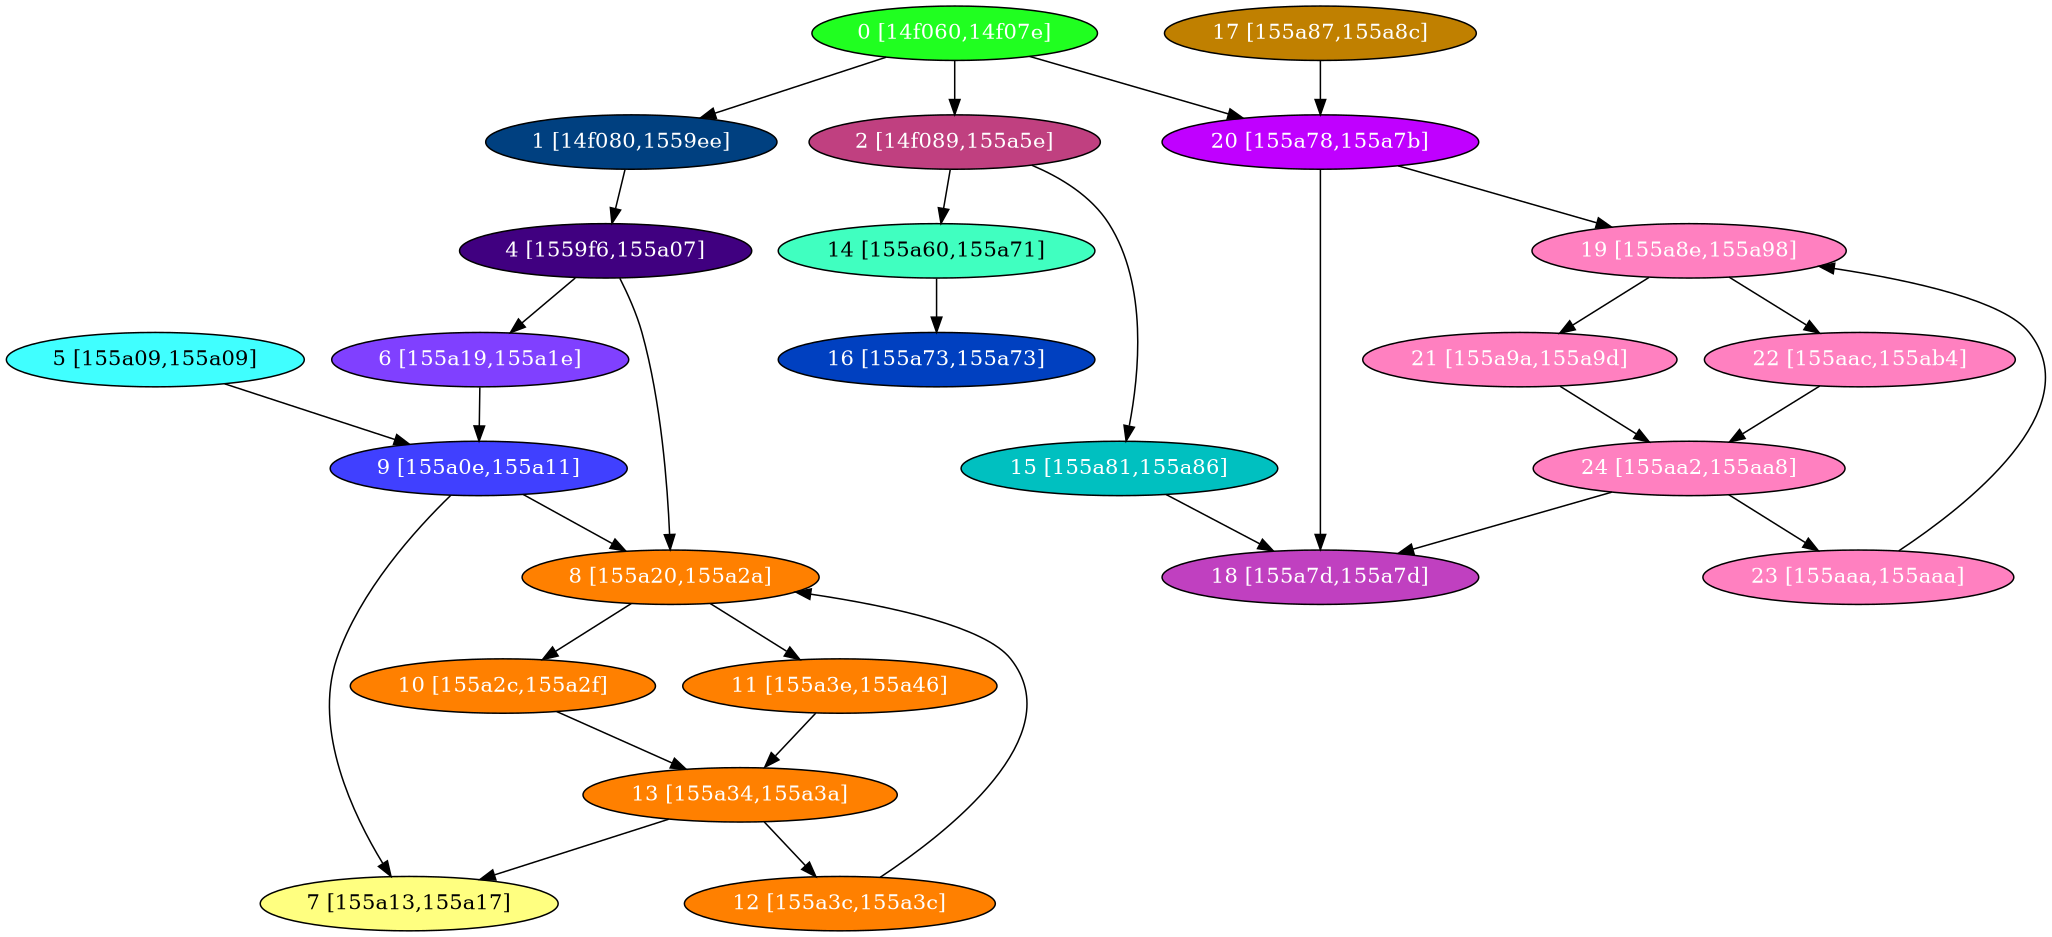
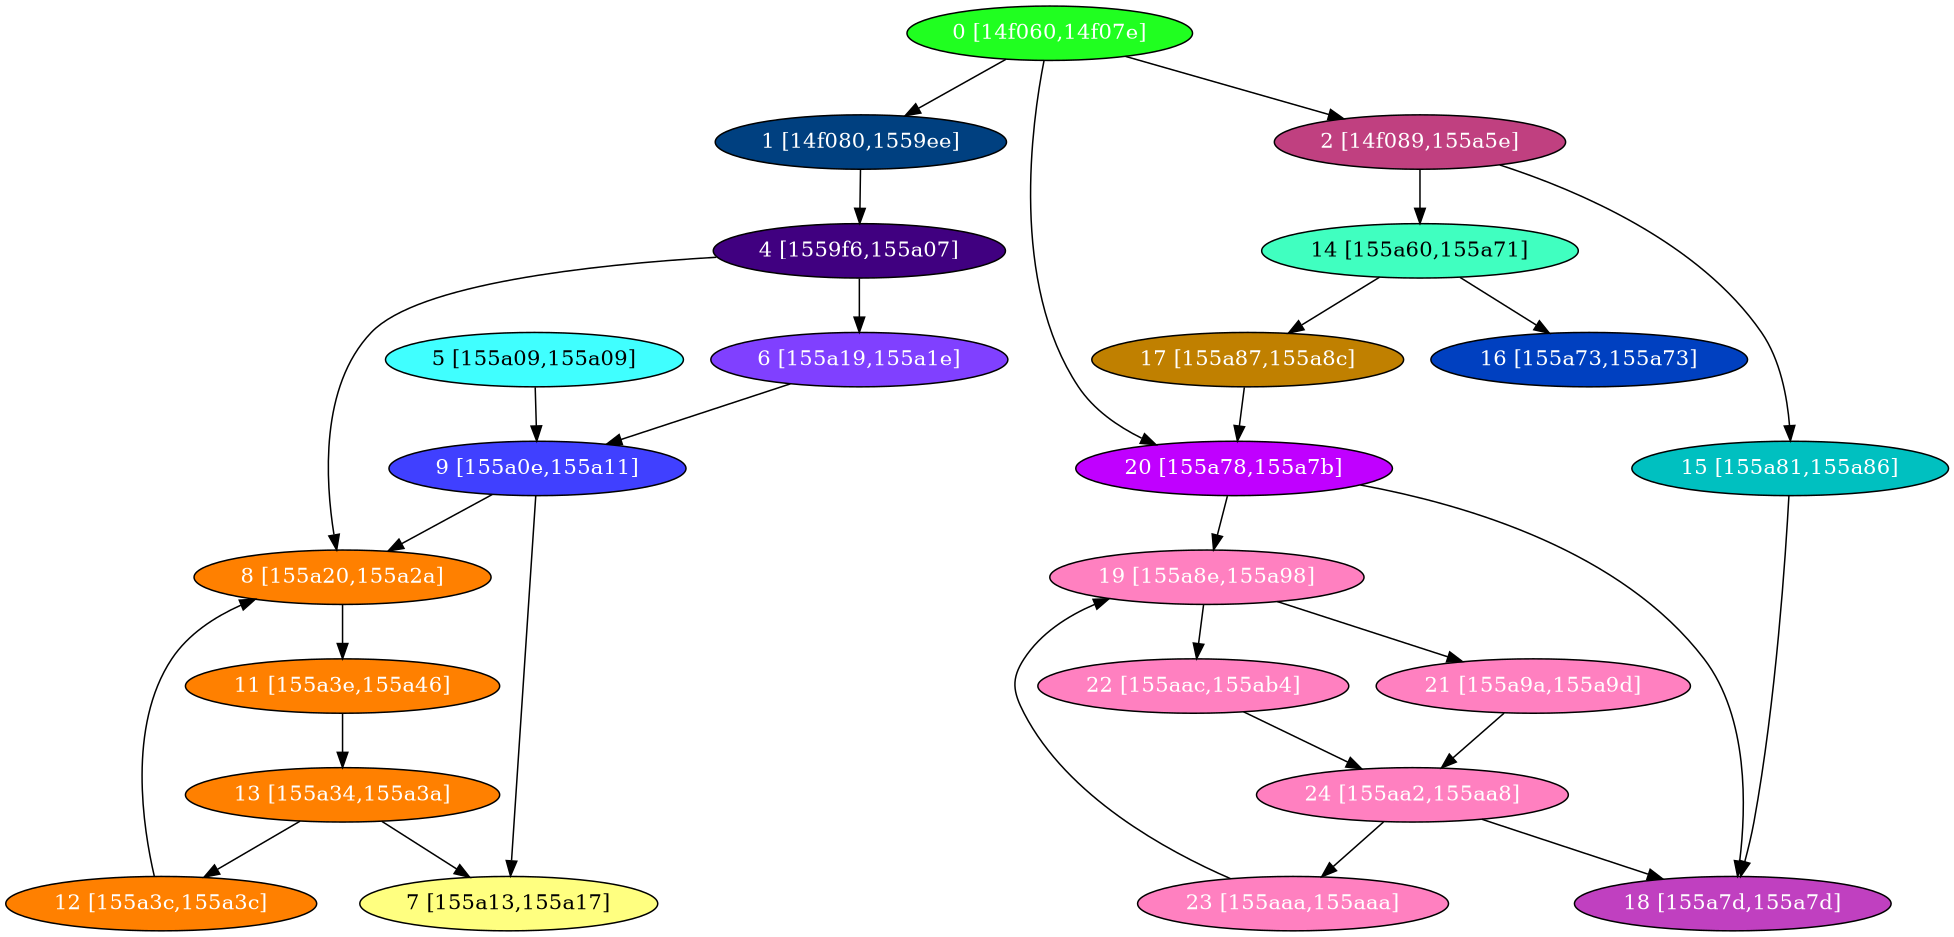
edge "14 [155a60,155a71]" -> "17 [155a87,155a8c]": added
node "10 [155a2c,155a2f]": removed
